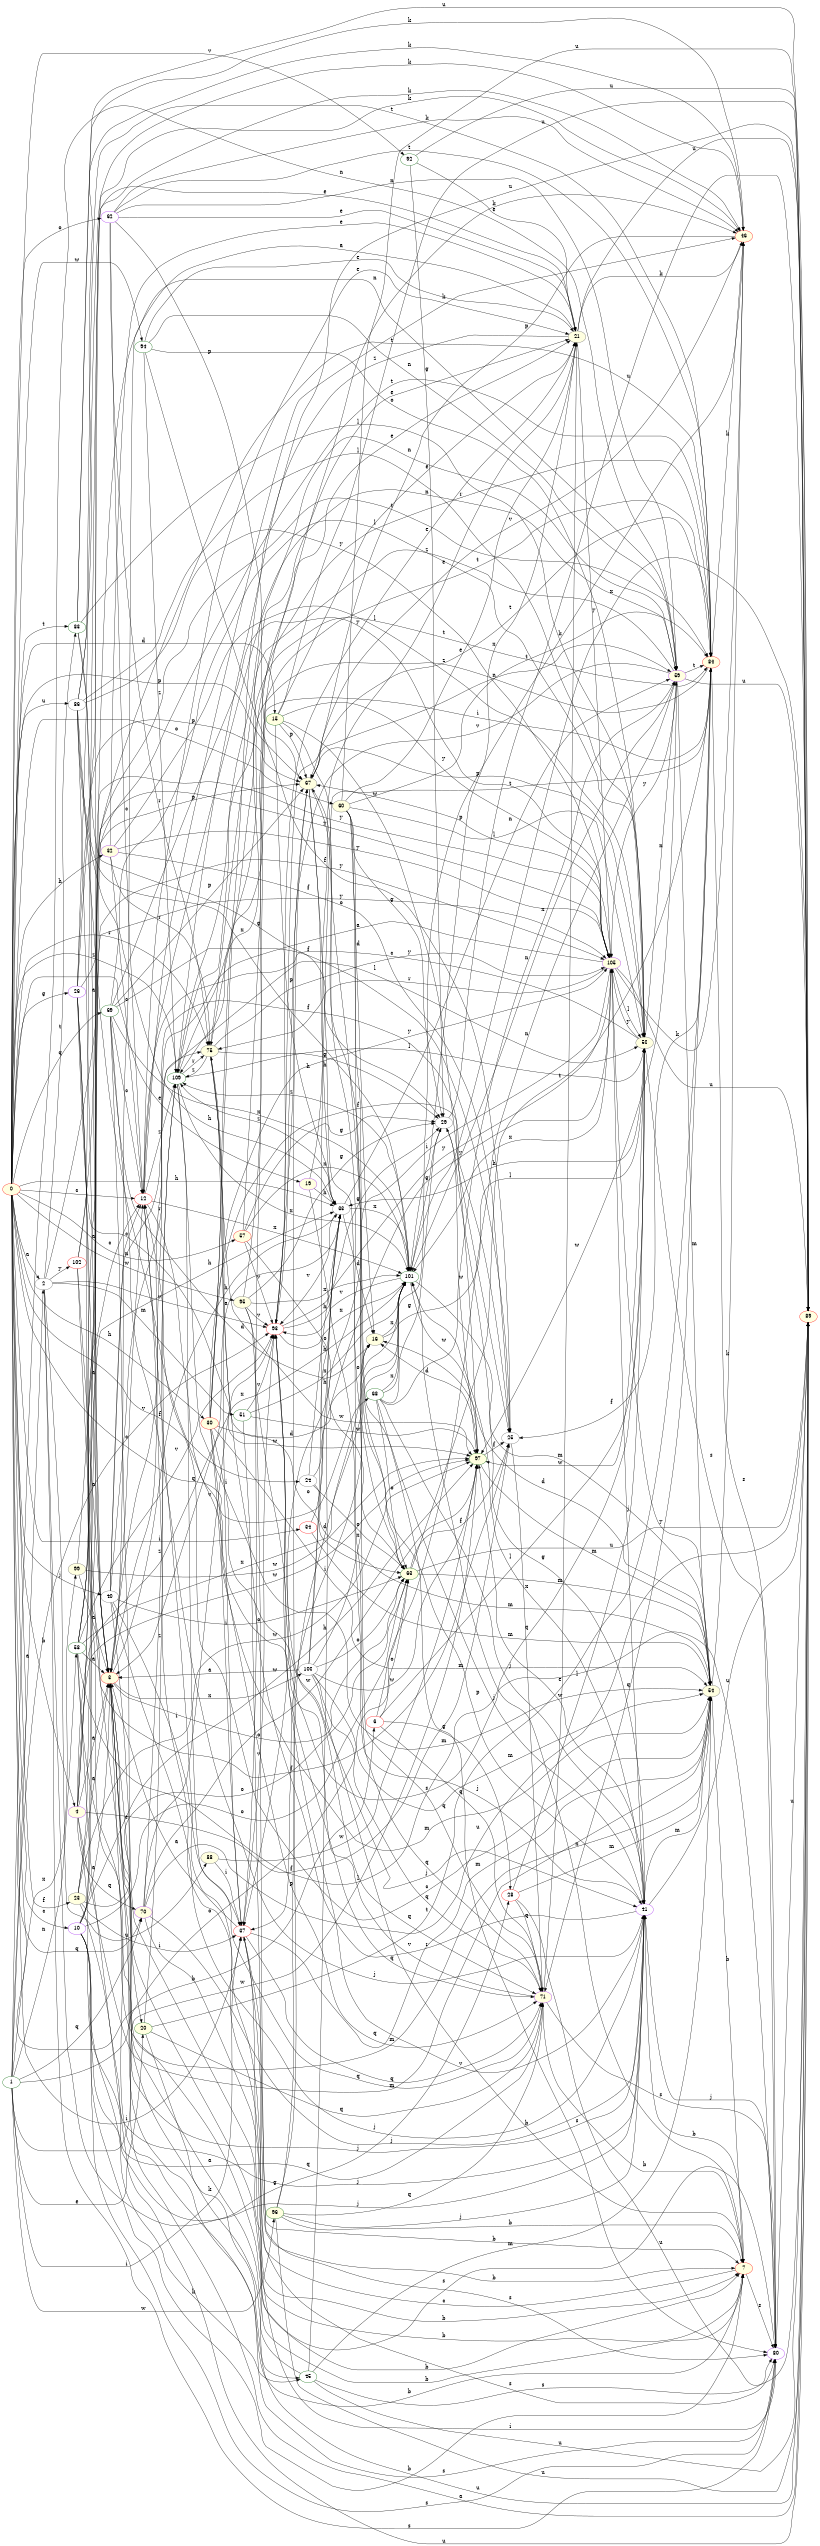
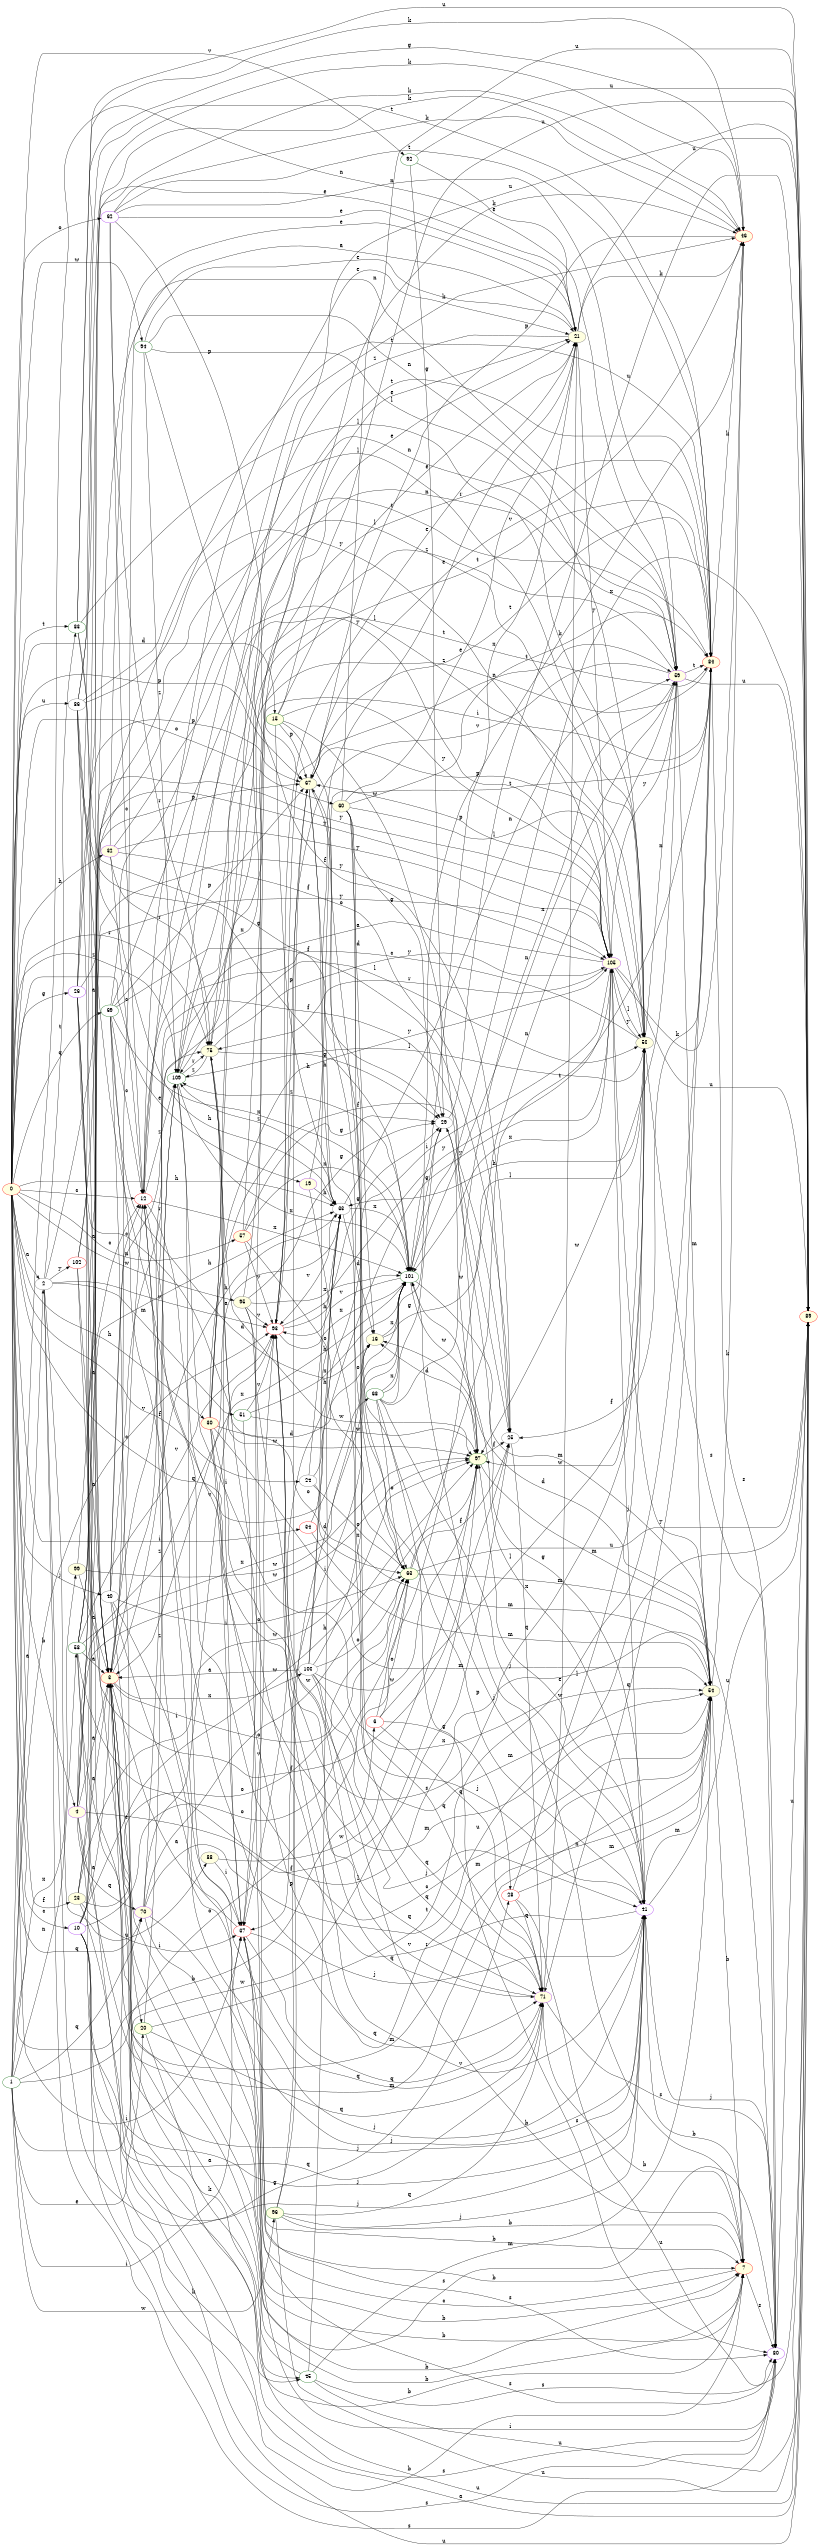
edge "86" -> "46": label "k" -> "g"
edge "94" -> "50": label "o" -> "l"
edge "109" -> "54": label "m" -> "x"
